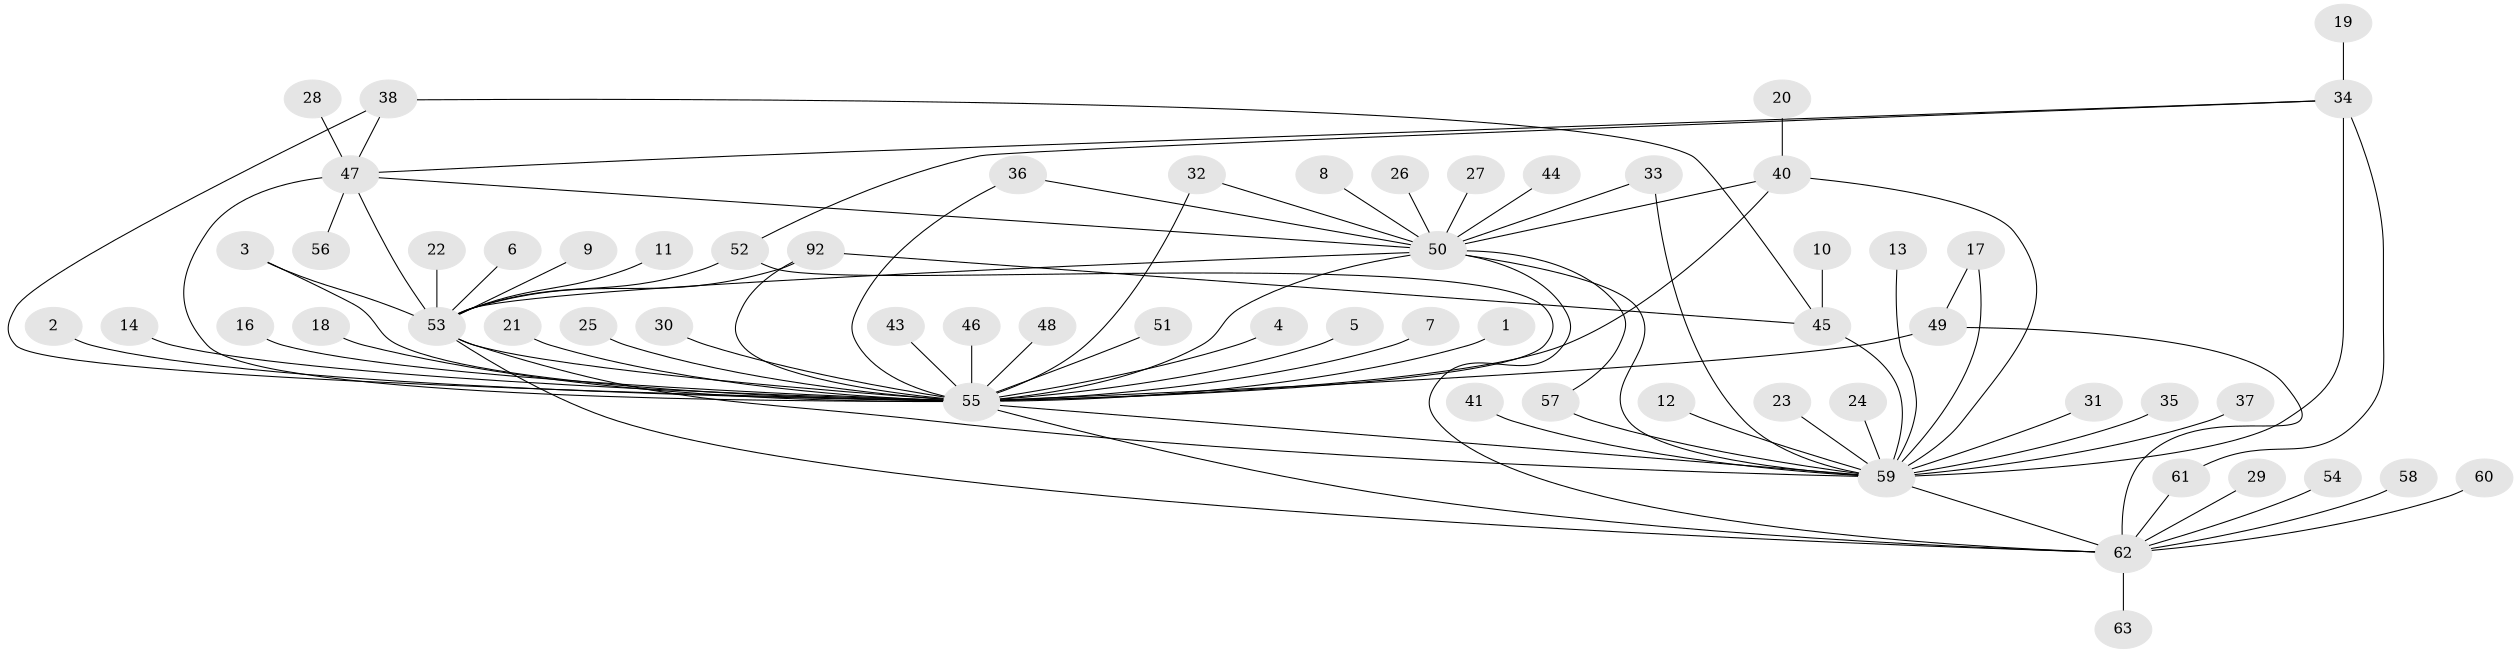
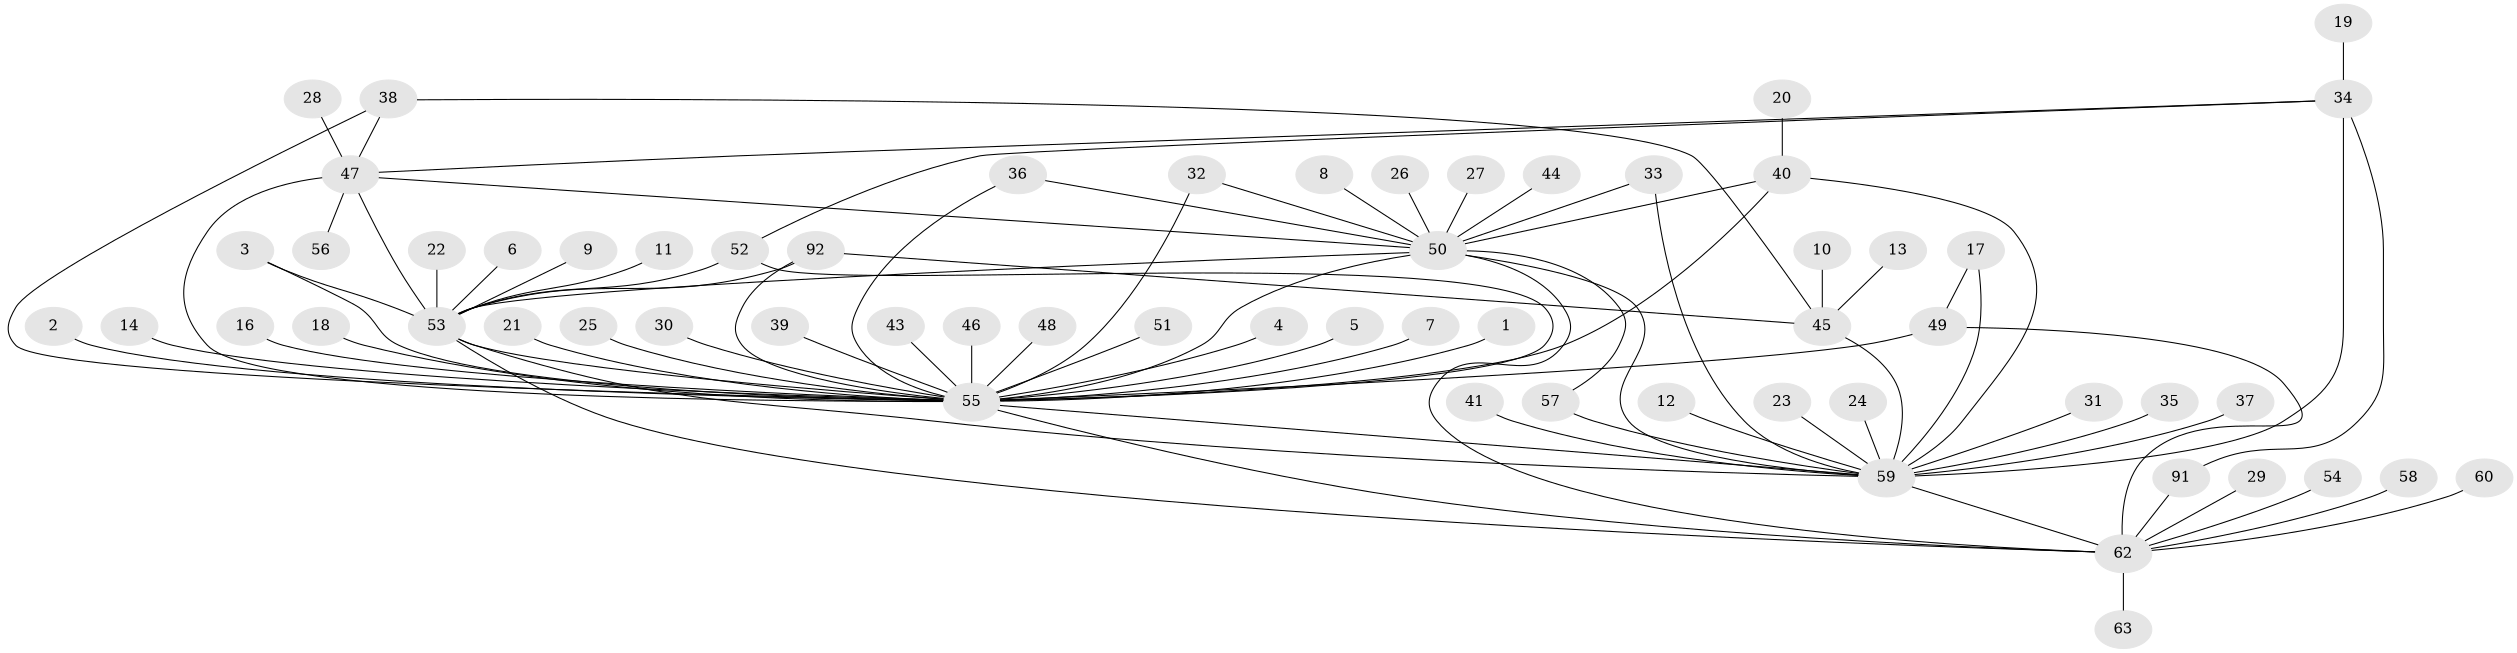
node "39": added
edge "13" -- "59": now "13" -- "45"
node "61": label "61" -> "91"
